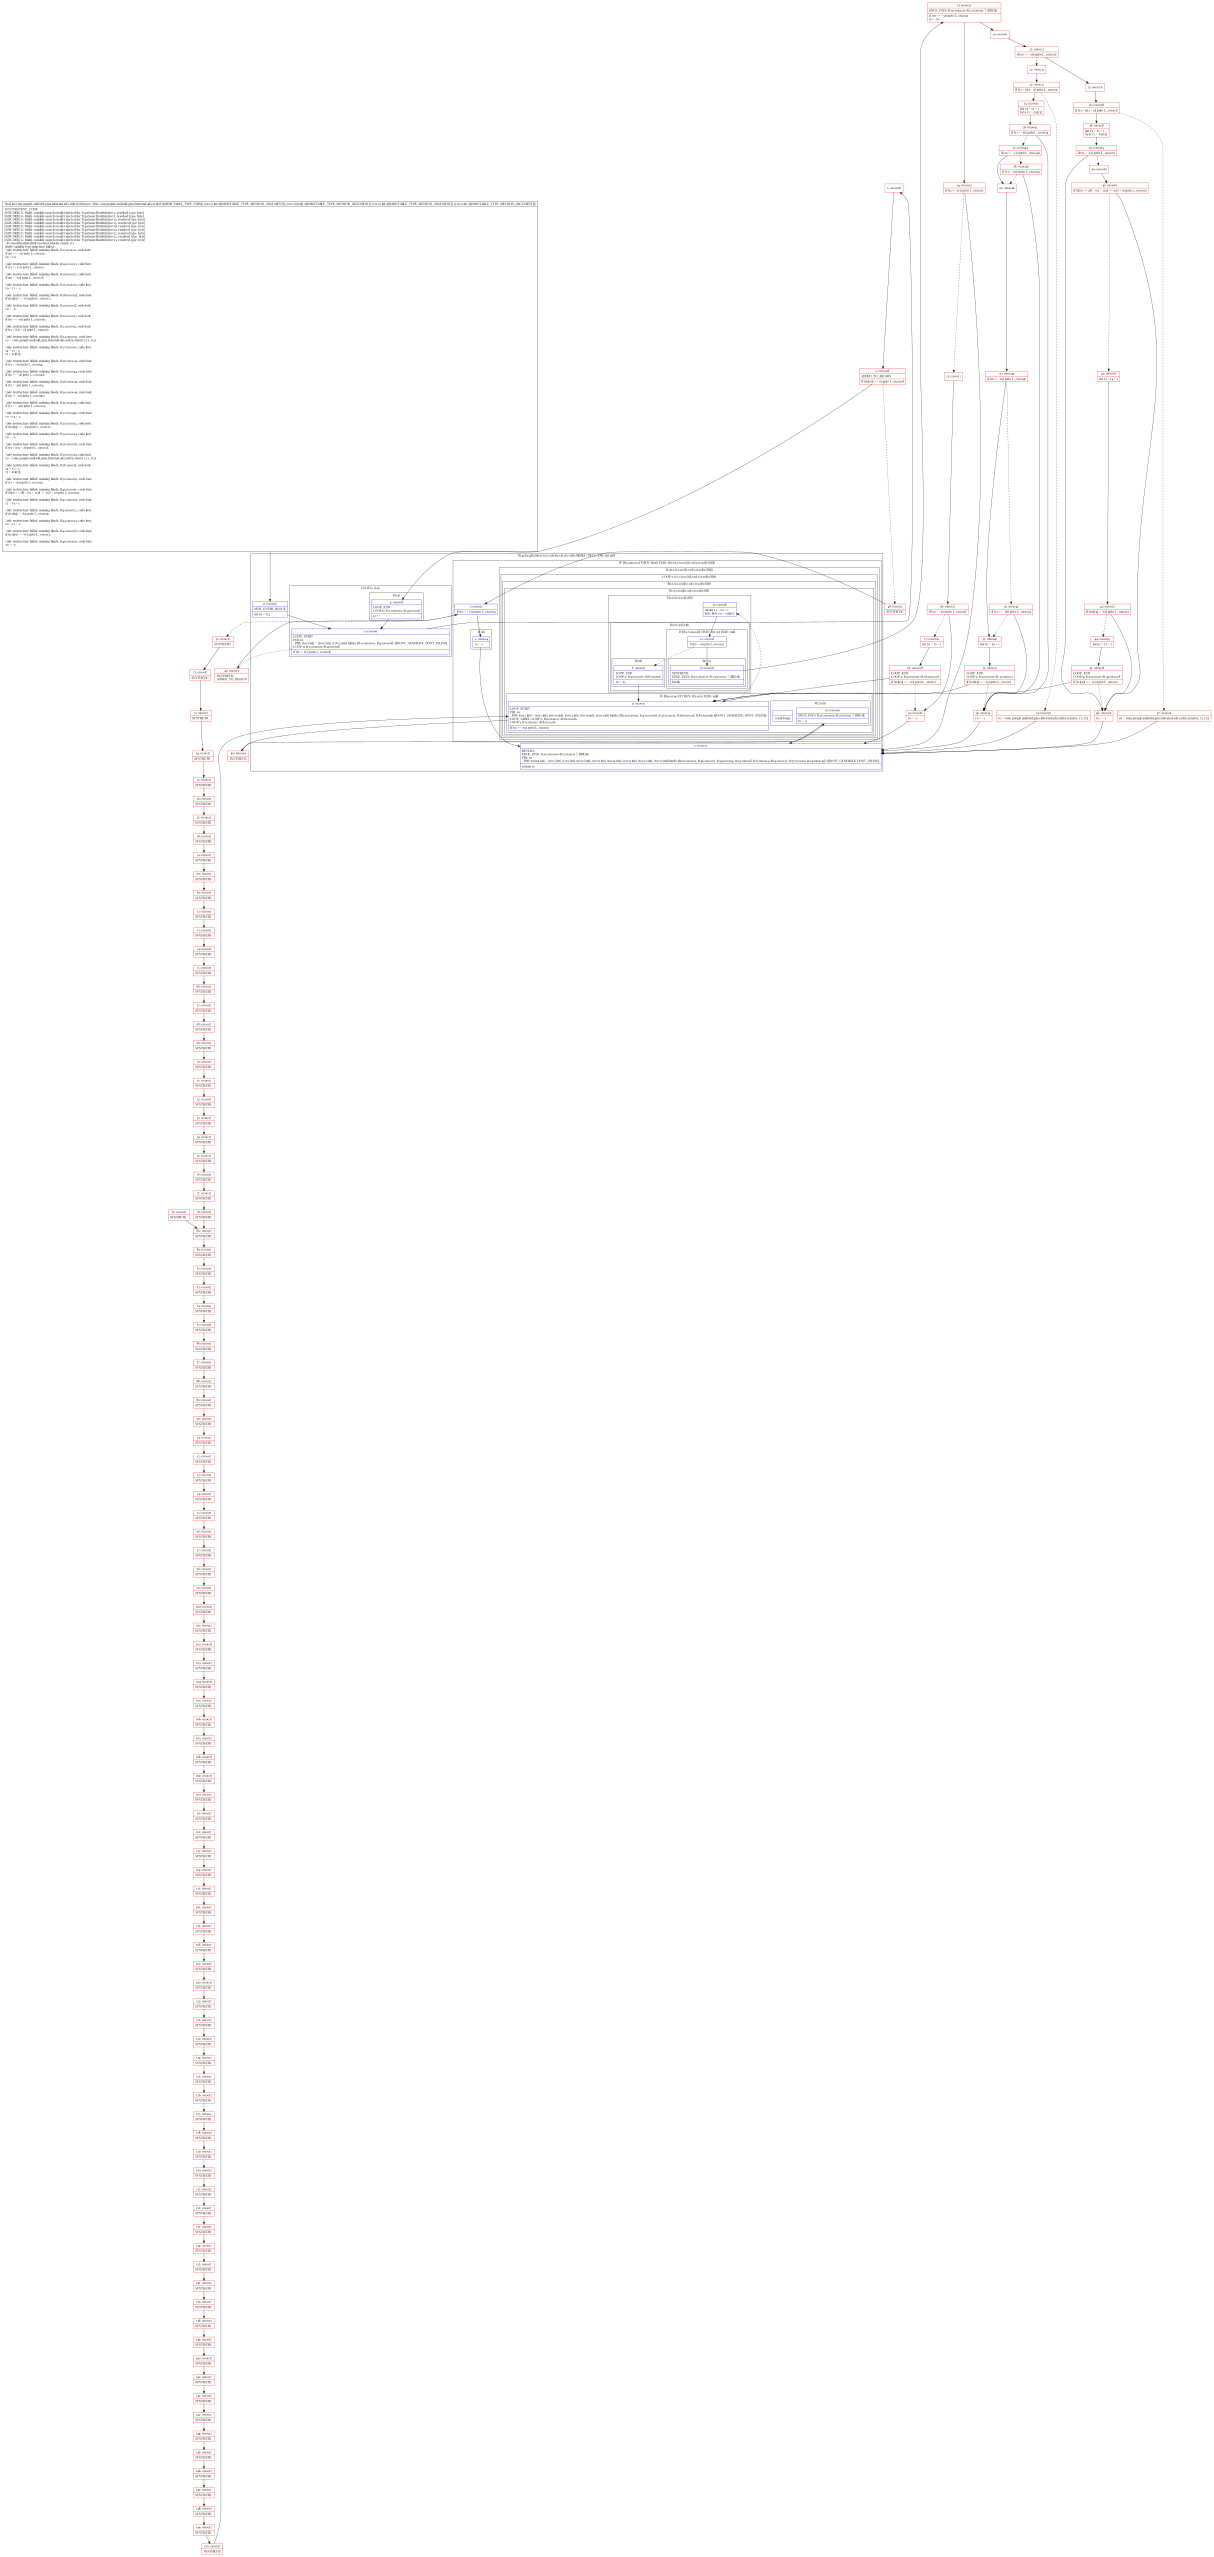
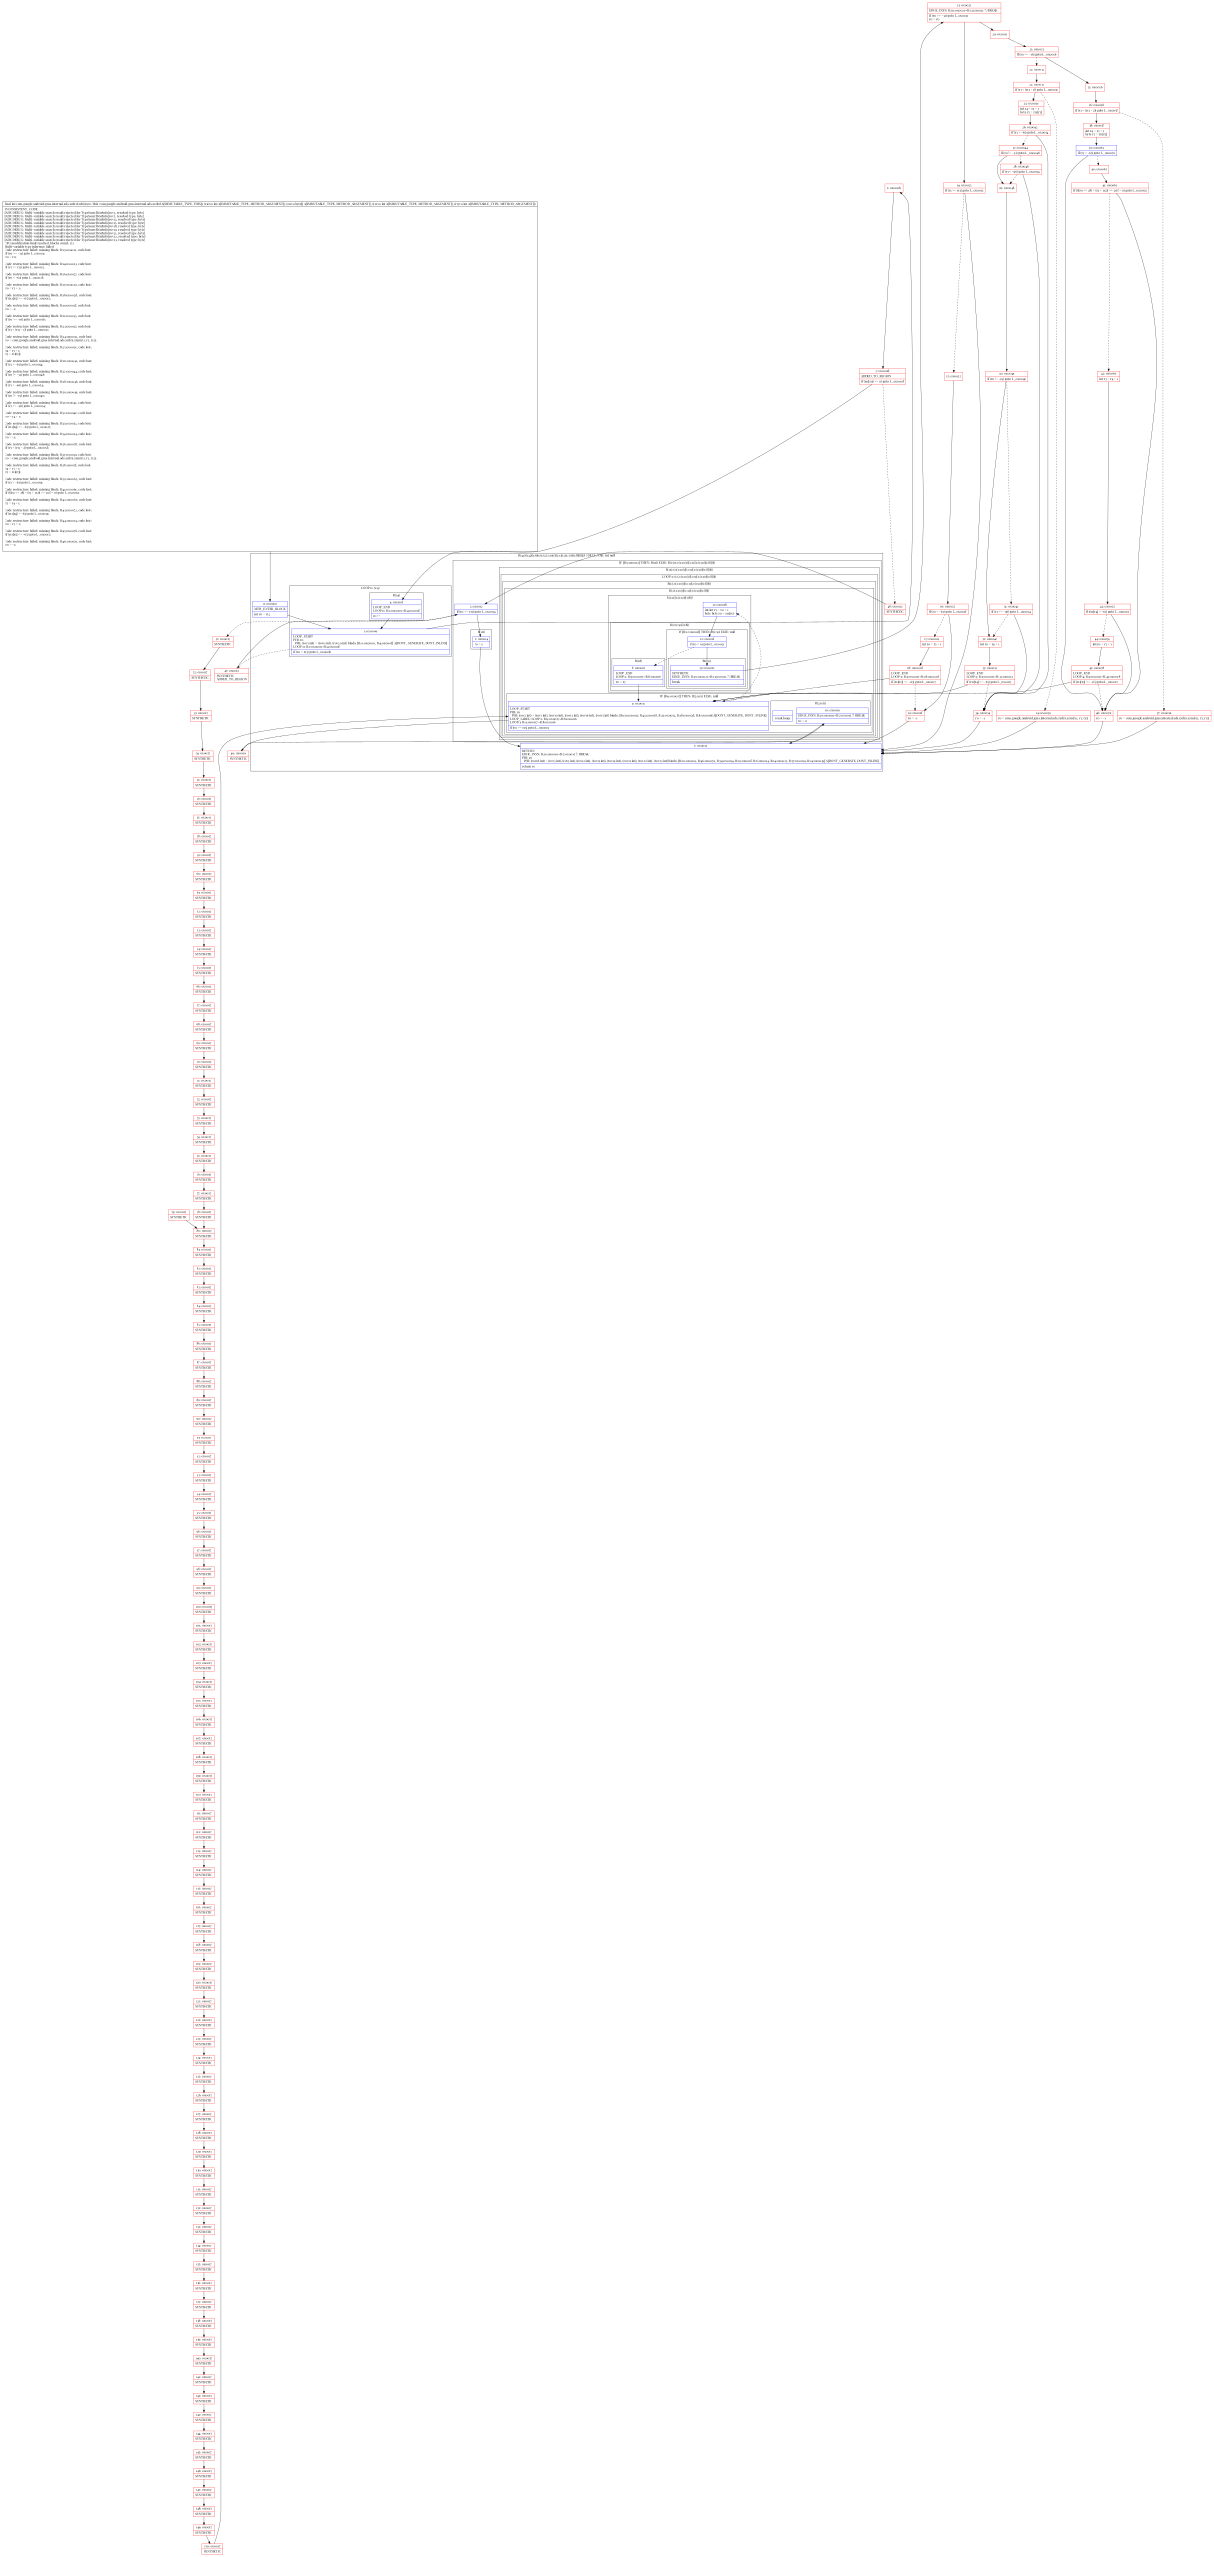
node "39: 0x0063": color red -> blue
